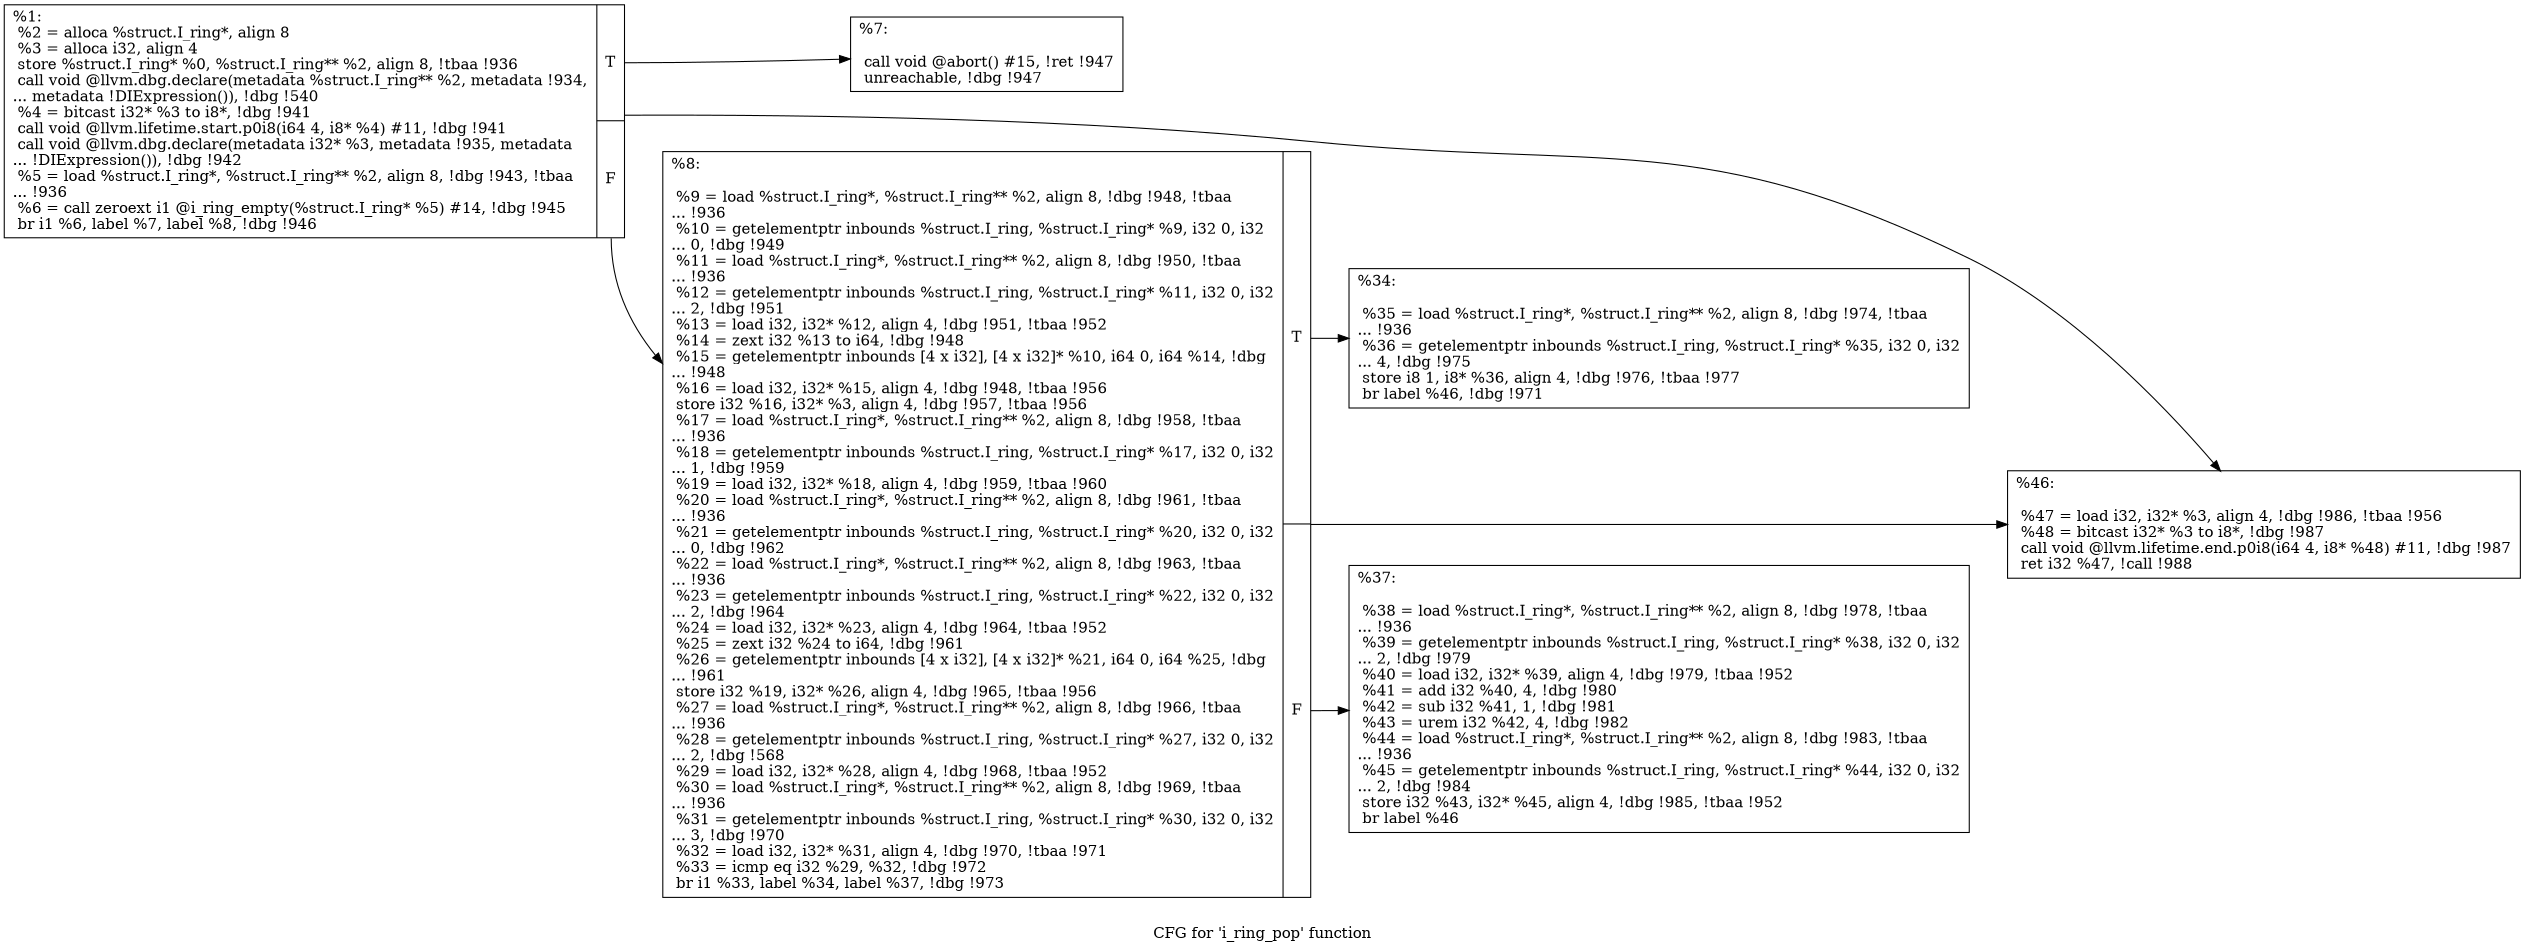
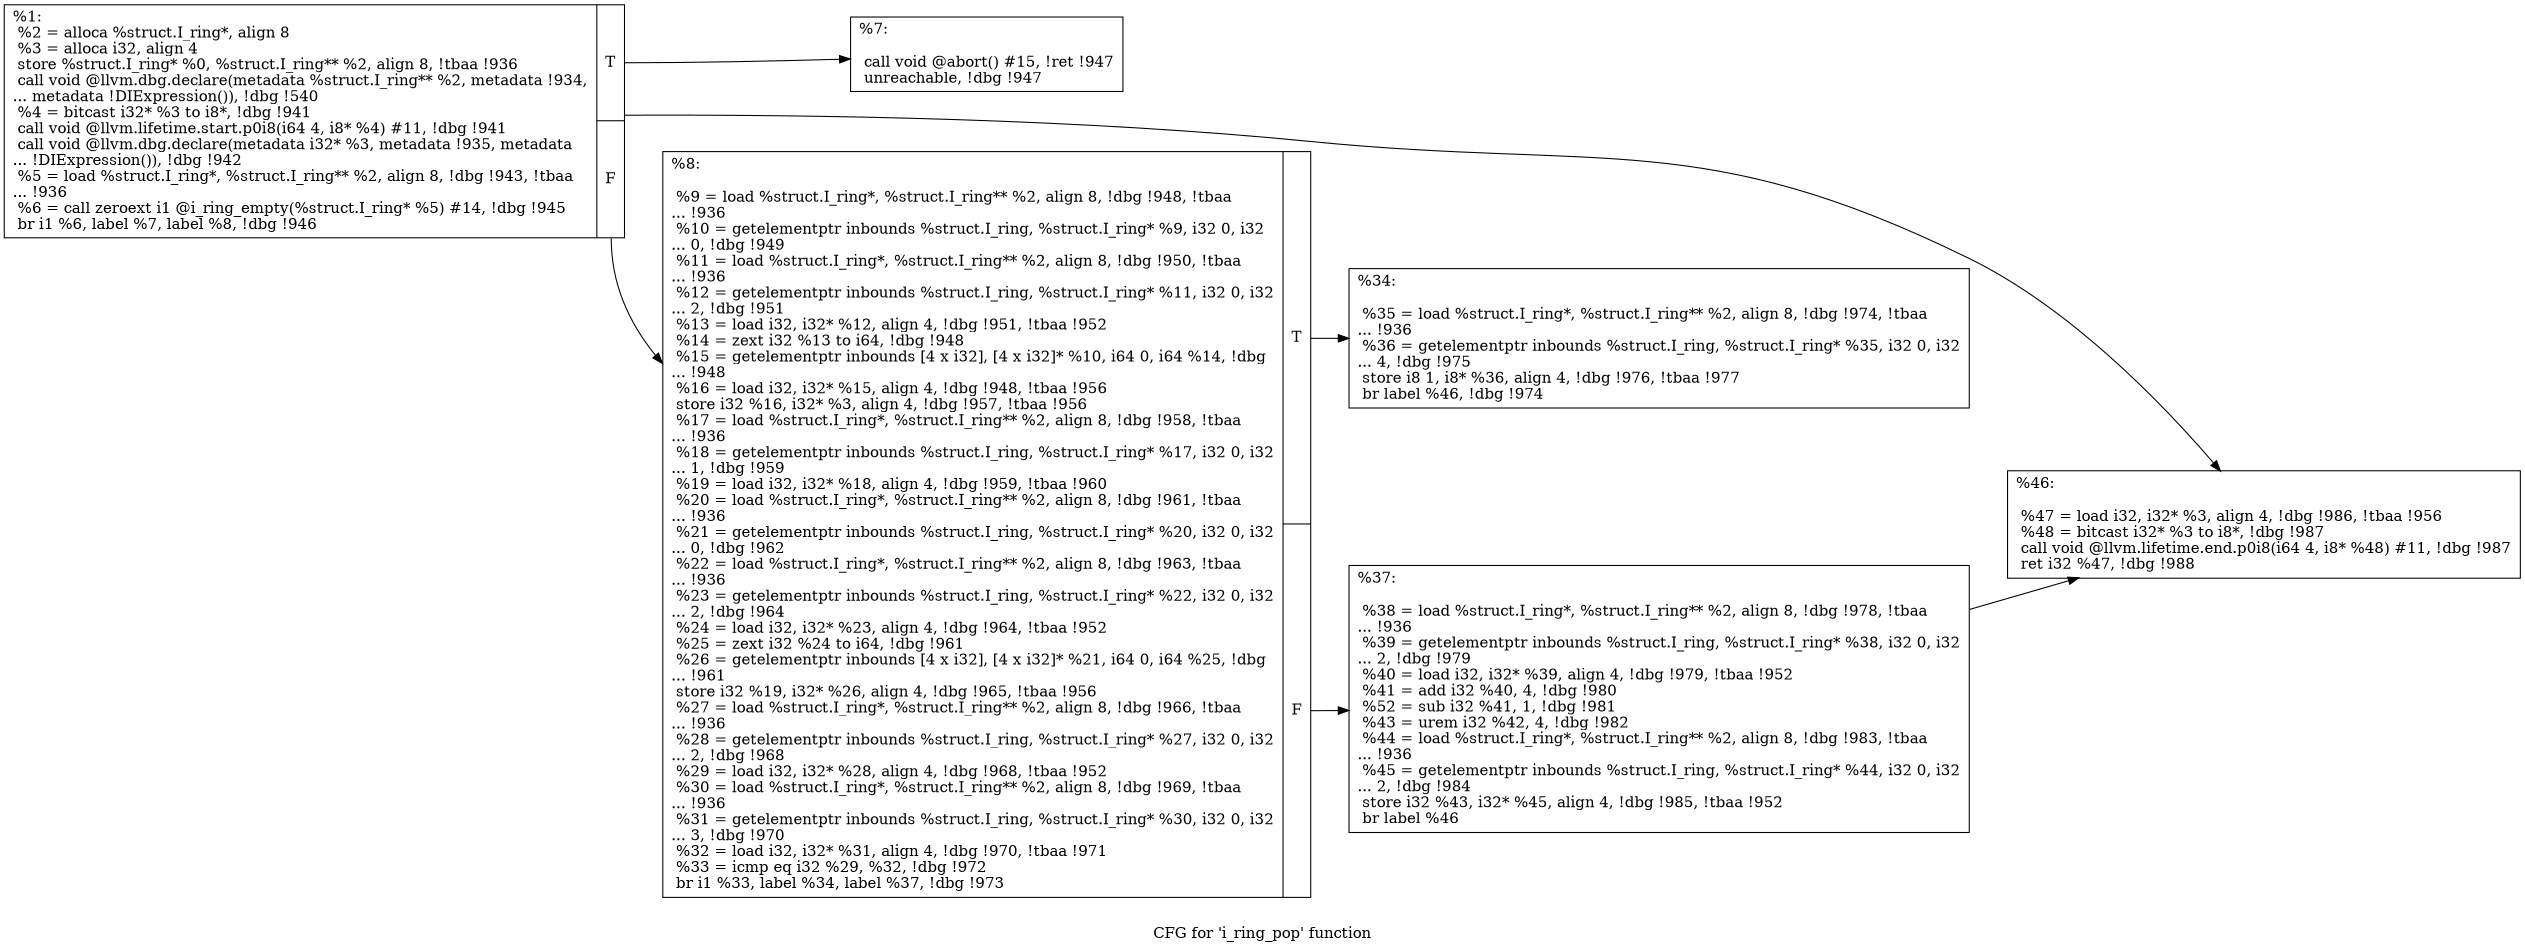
node "%34:": text "br label %46, !dbg !971" -> "br label %46, !dbg !974"
edge "%8:" -> "%46:": now "%37:" -> "%46:"
node "%46:": text "ret i32 %47, !call !988" -> "ret i32 %47, !dbg !988"
node "%37:": text "%42 = sub i32 %41, 1, !dbg !981" -> "%52 = sub i32 %41, 1, !dbg !981"
node "%8:": text "... 2, !dbg !568" -> "... 2, !dbg !968"
